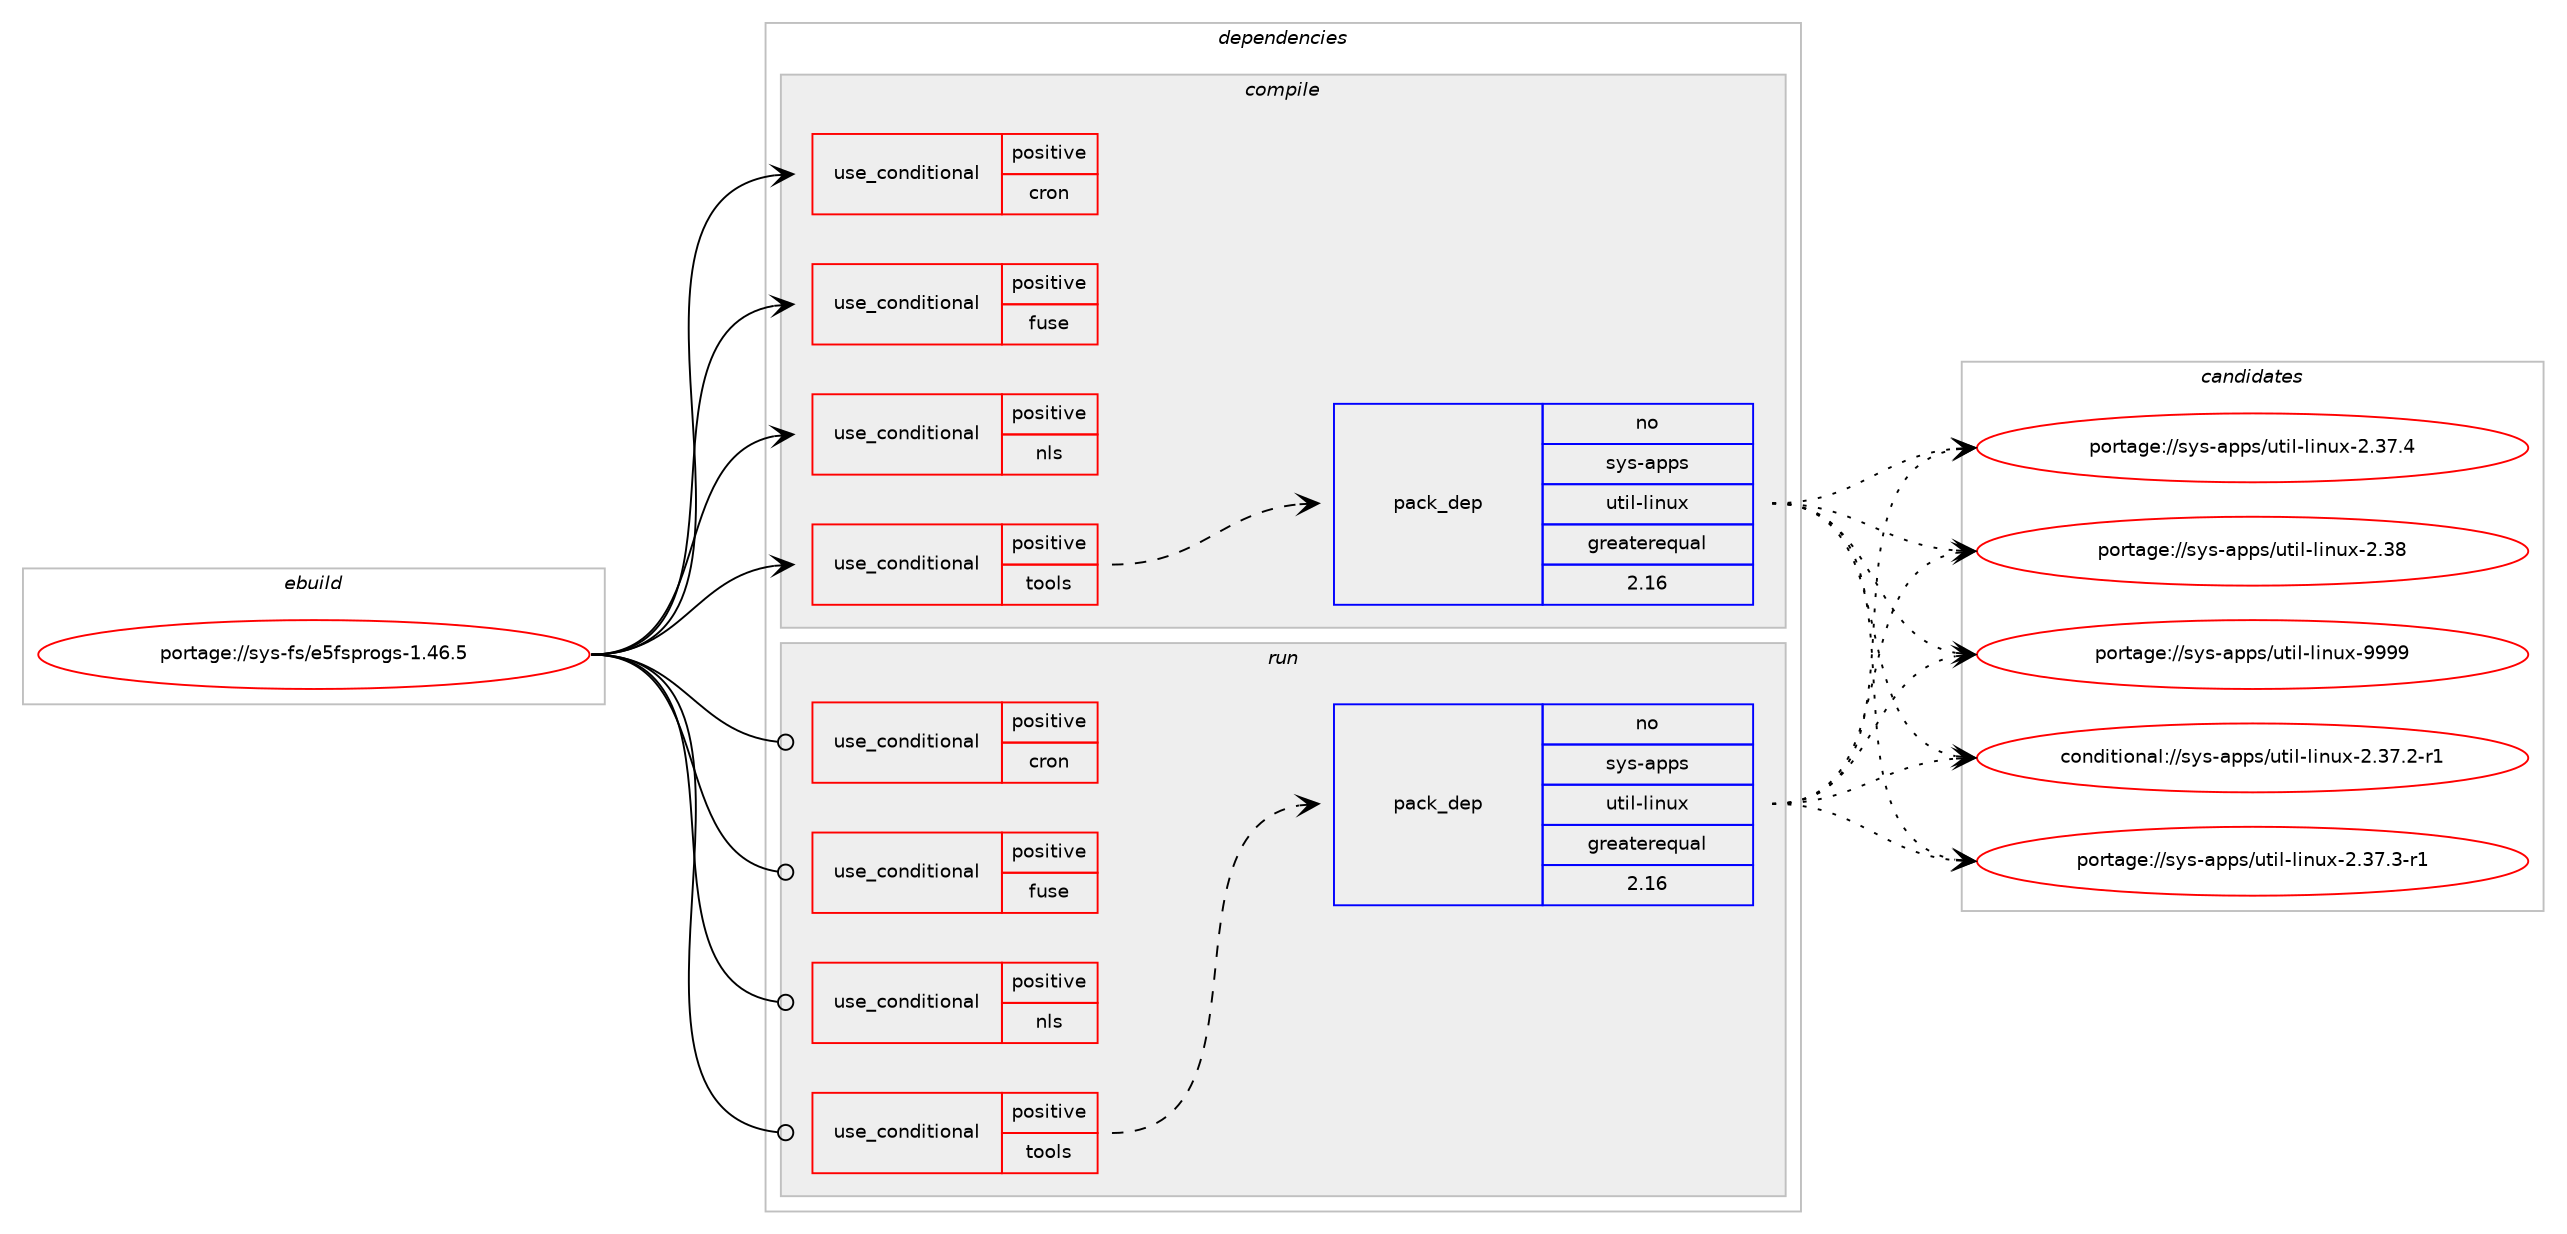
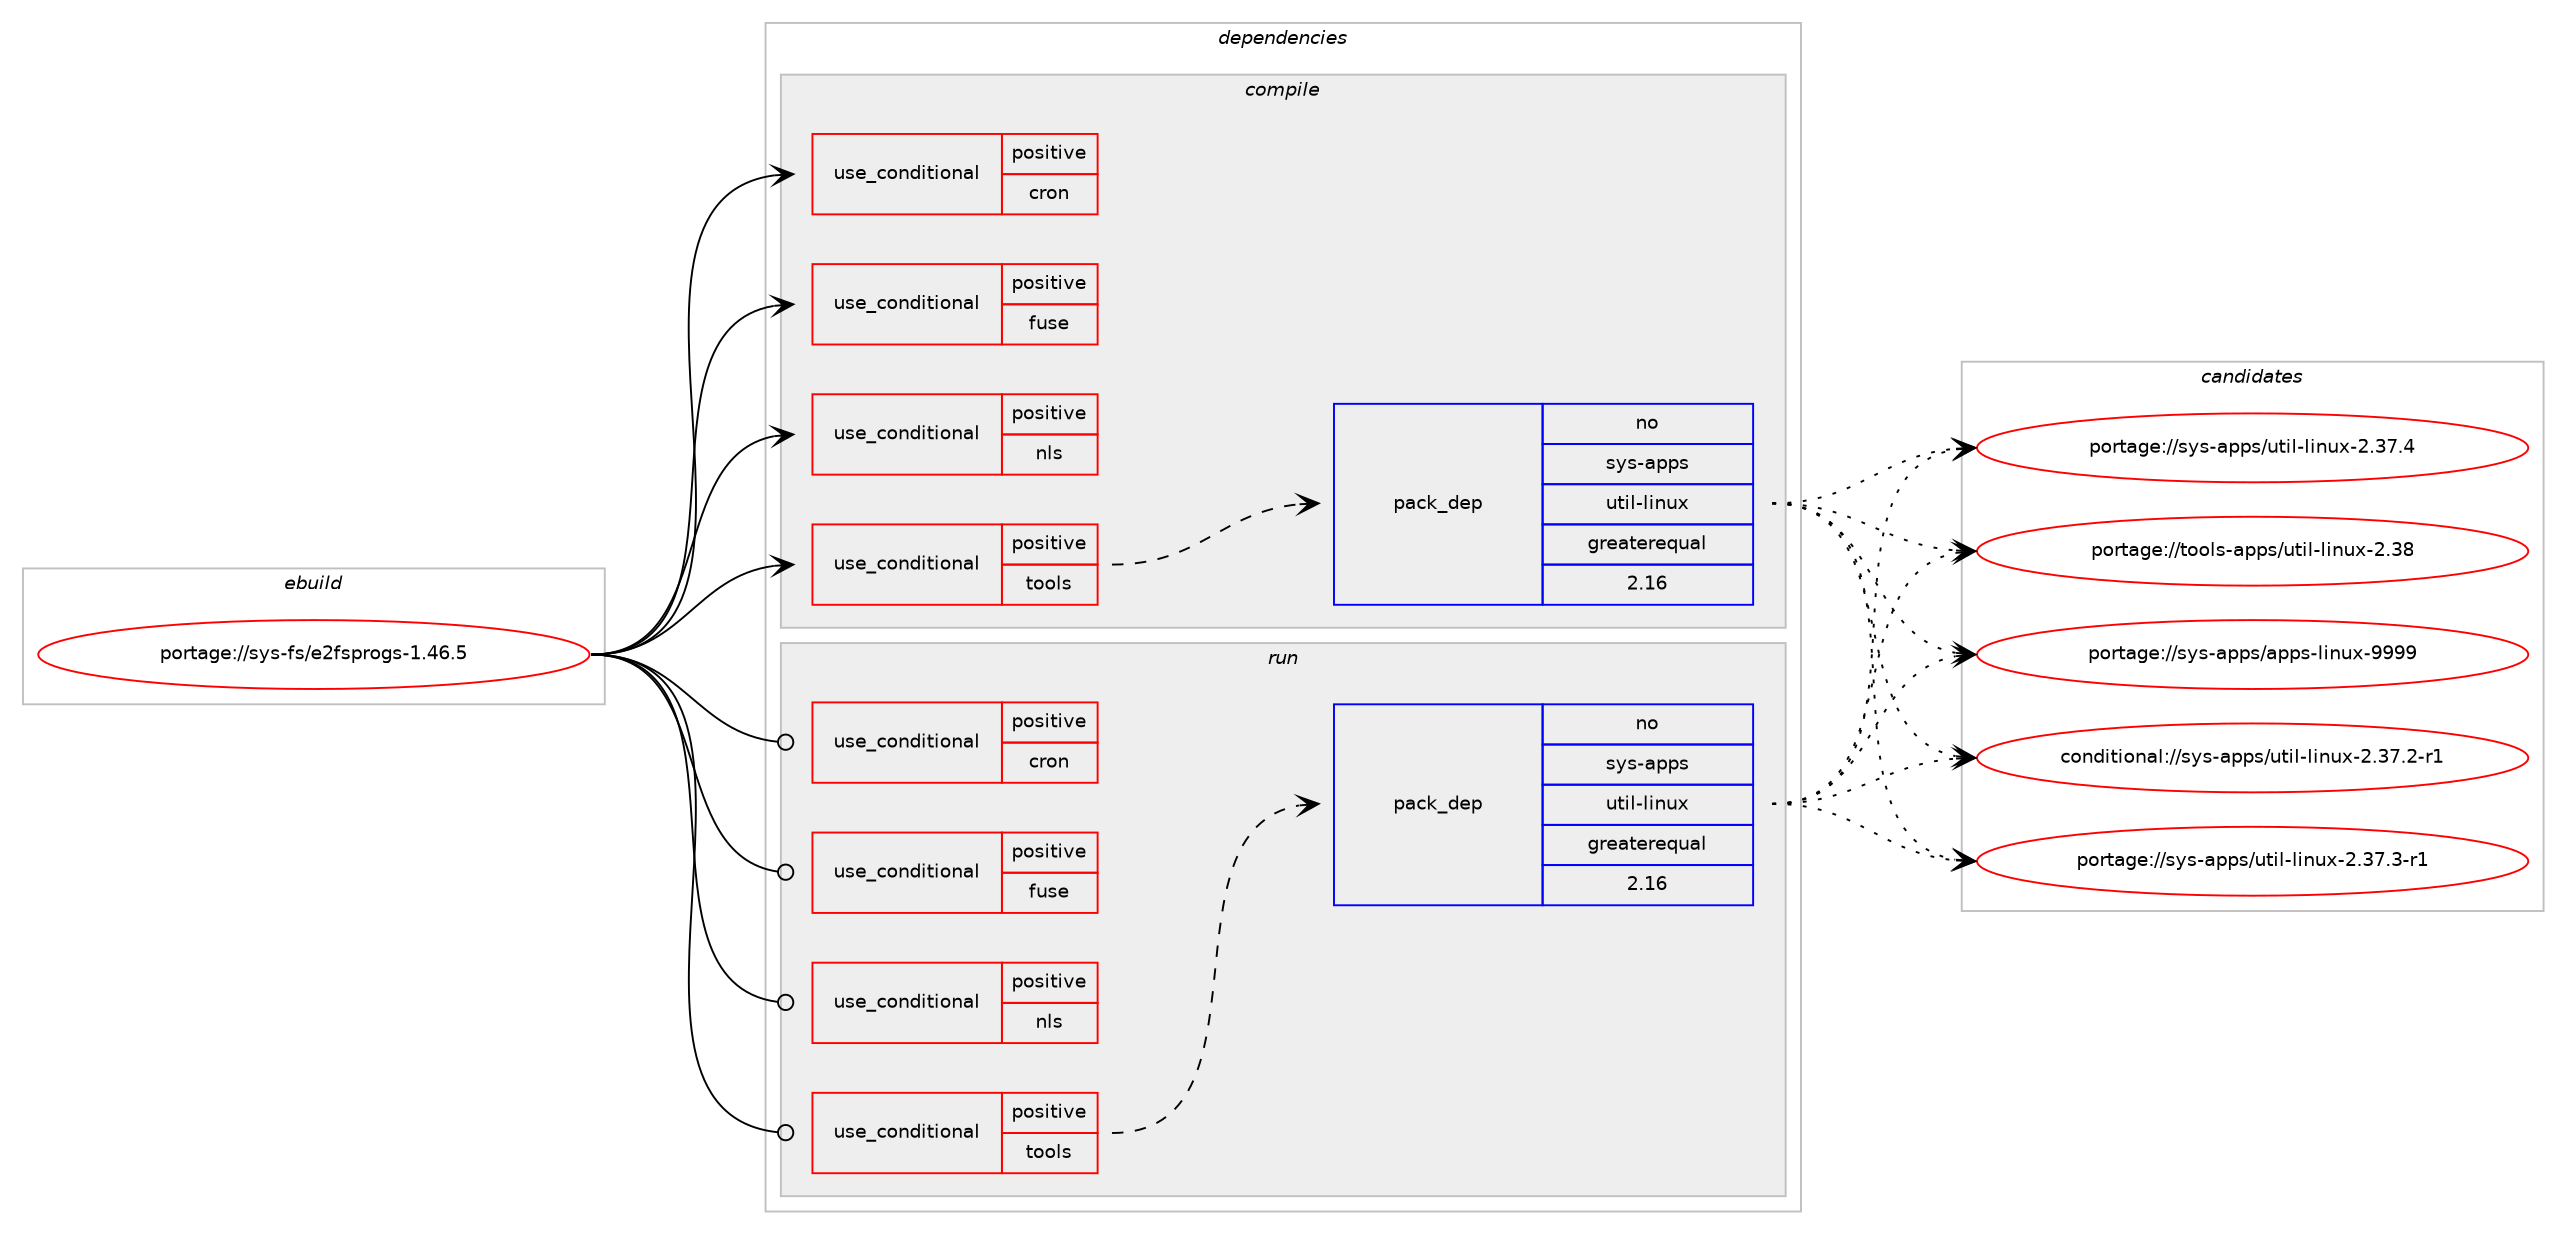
node "portage://sys-apps/util-linux-2.38": label "portage://sys-apps/util-linux-2.38" -> "portage://tools-apps/util-linux-2.38"
node "portage://sys-fs/e5fsprogs-1.46.5": label "portage://sys-fs/e5fsprogs-1.46.5" -> "portage://sys-fs/e2fsprogs-1.46.5"
node "portage://sys-apps/util-linux-9999": label "portage://sys-apps/util-linux-9999" -> "portage://sys-apps/apps-linux-9999"
